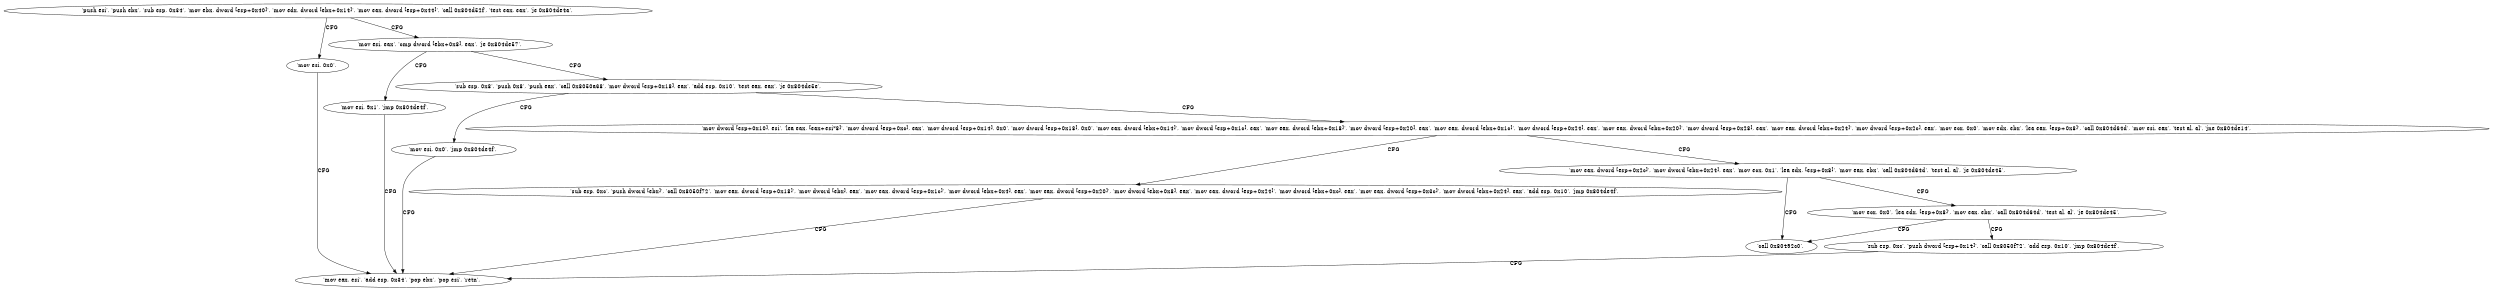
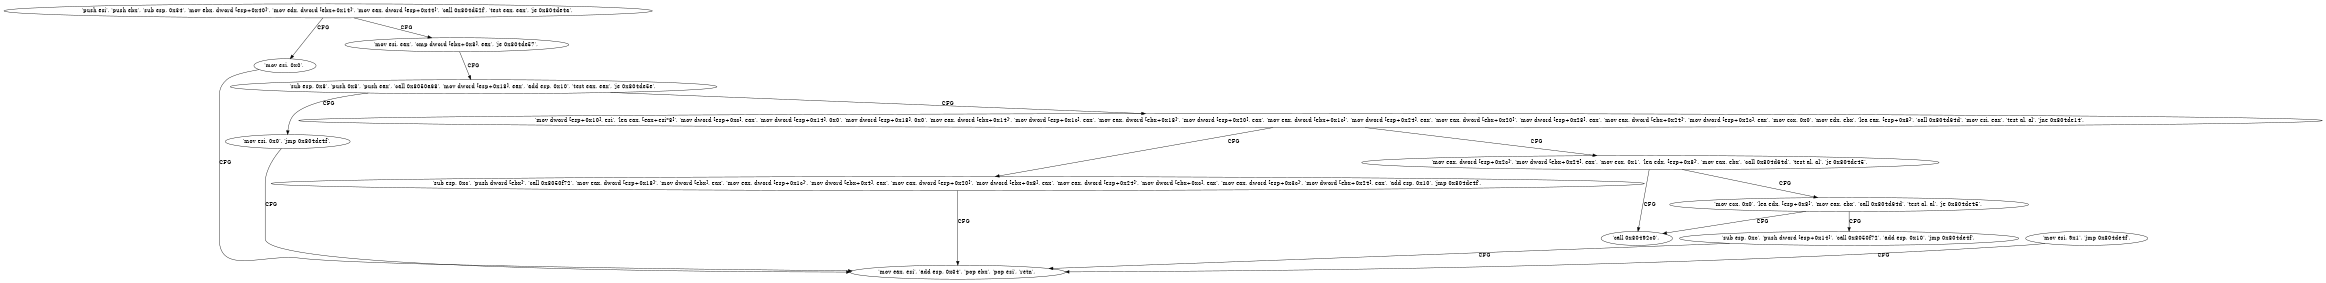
edge "'mov esi, eax', 'cmp dword [ebx+0x8], eax', 'je 0x804de57'," -> "'mov esi, 9x1', 'jmp 0x804de4f',": removed, label "CFG"
